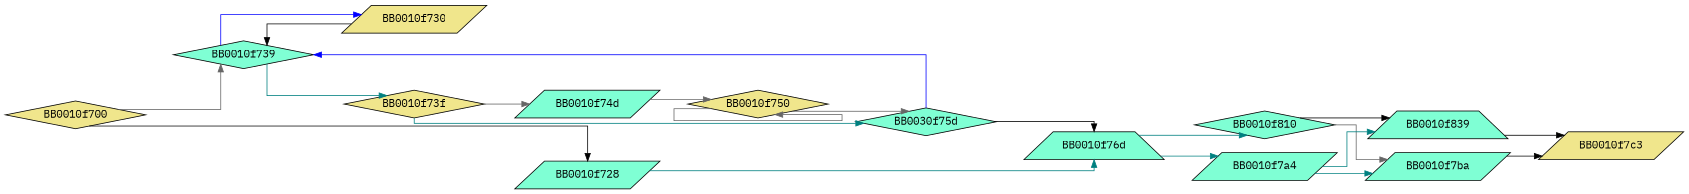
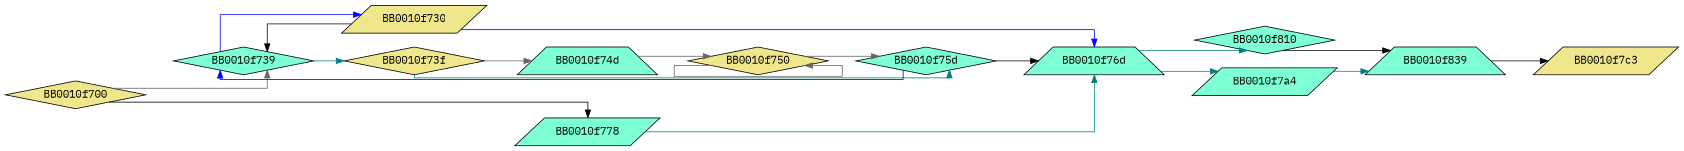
edge "BB0010f730" -> "BB0010f76d": added
node "BB0010f74d": shape parallelogram -> trapezium
node "BB0030f75d": label "BB0030f75d" -> "BB0010f75d"
node "BB0010f7ba": removed
node "BB0010f728": label "BB0010f728" -> "BB0010f778"
